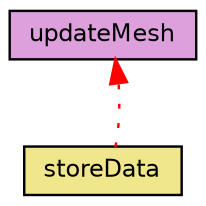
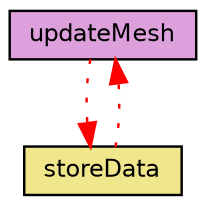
edge "updateMesh" -> "storeData": added
